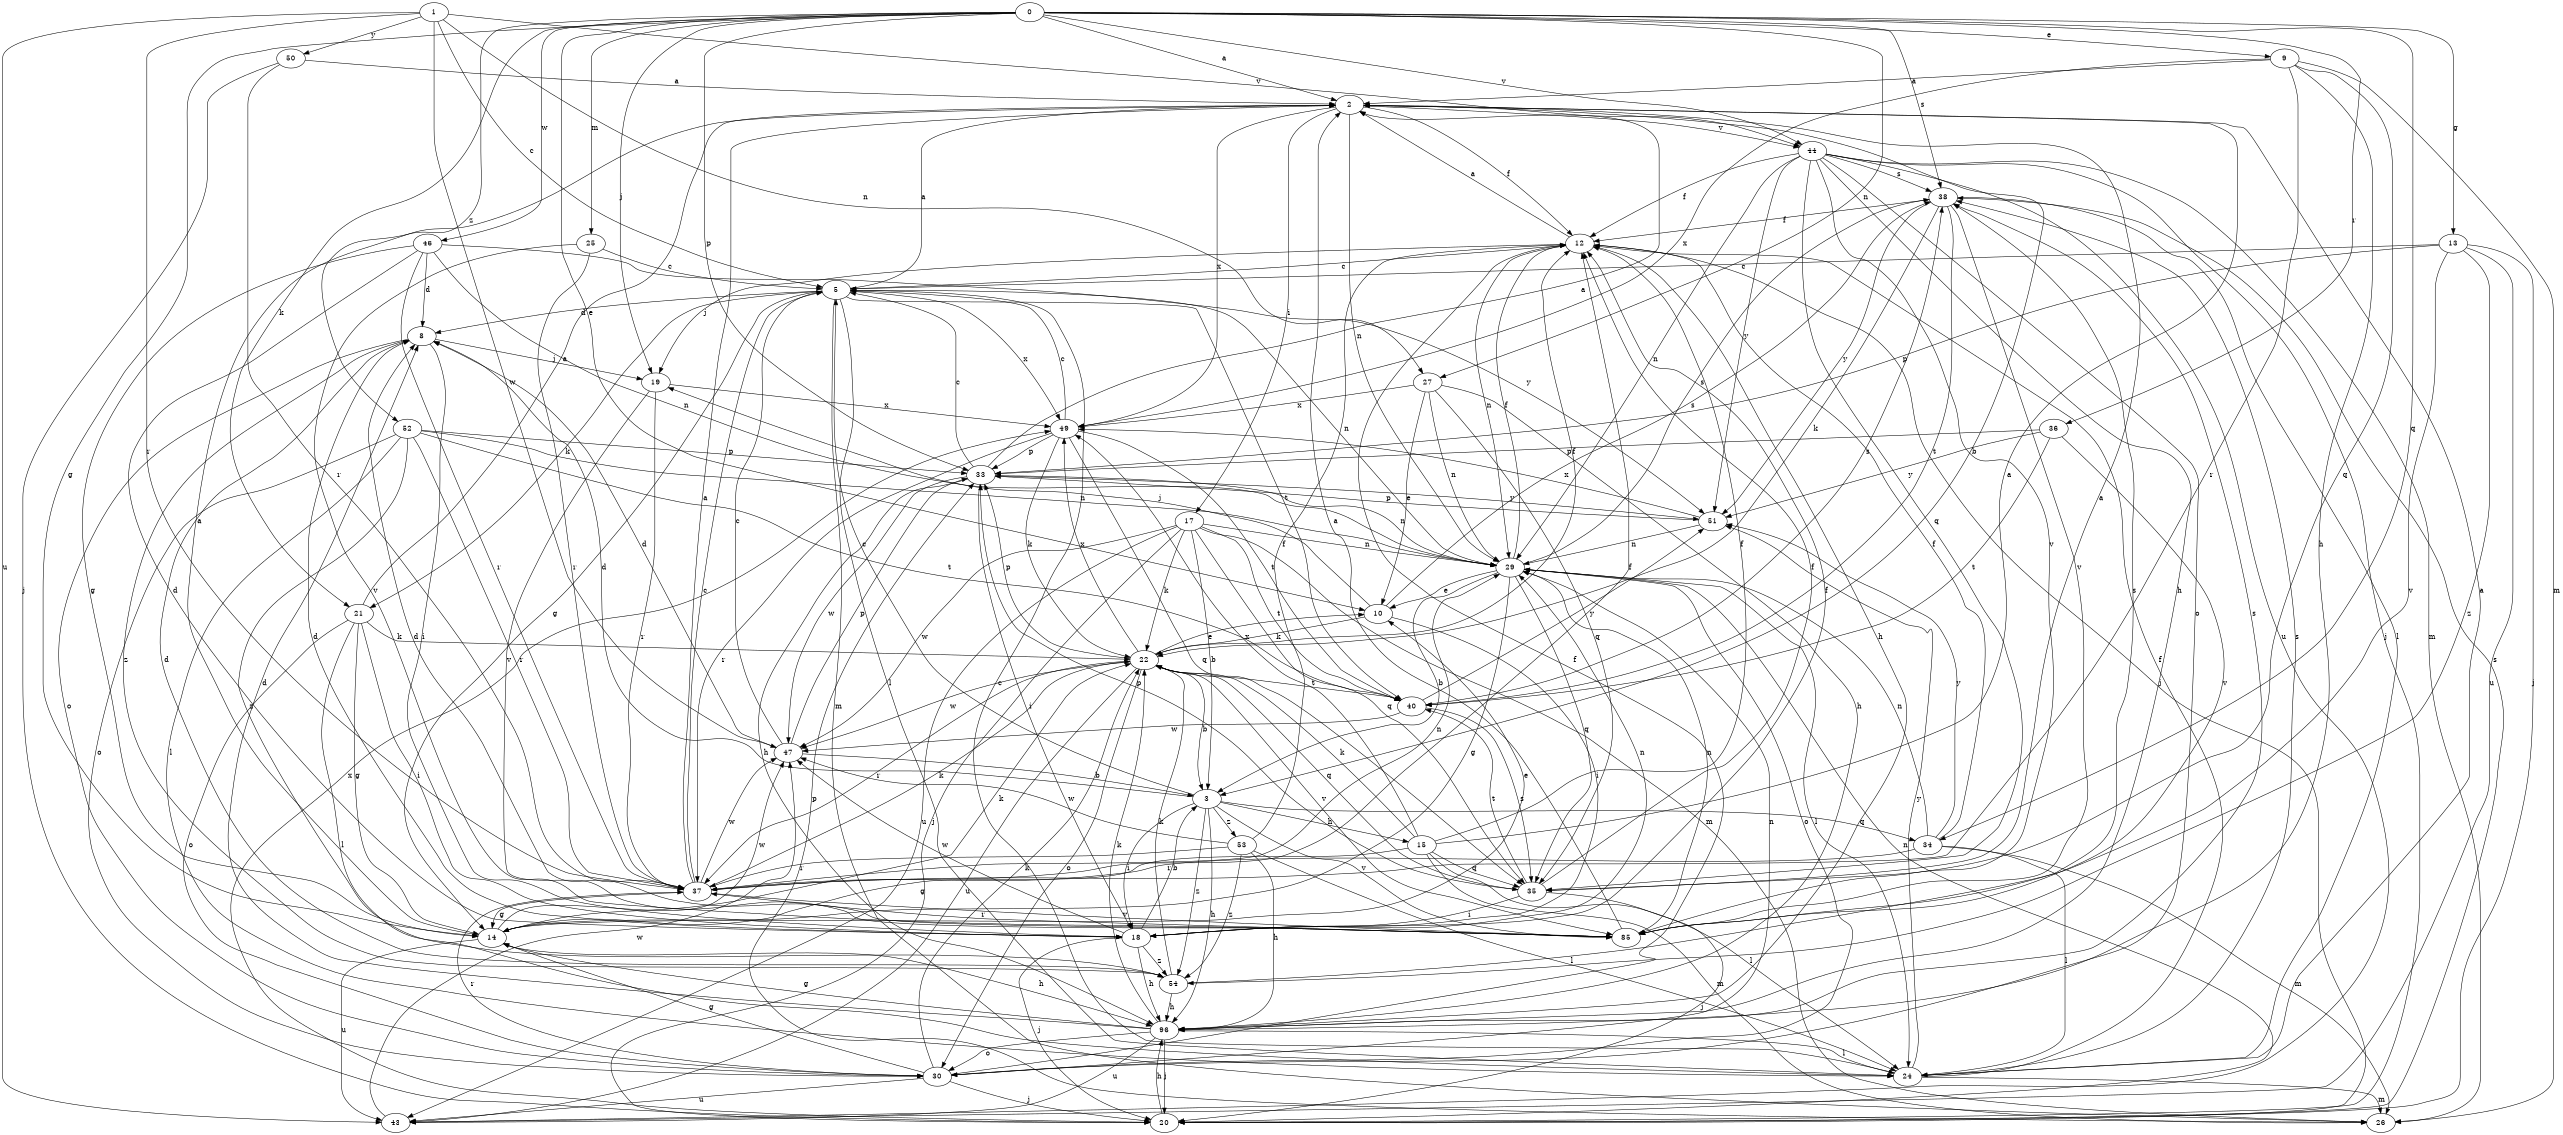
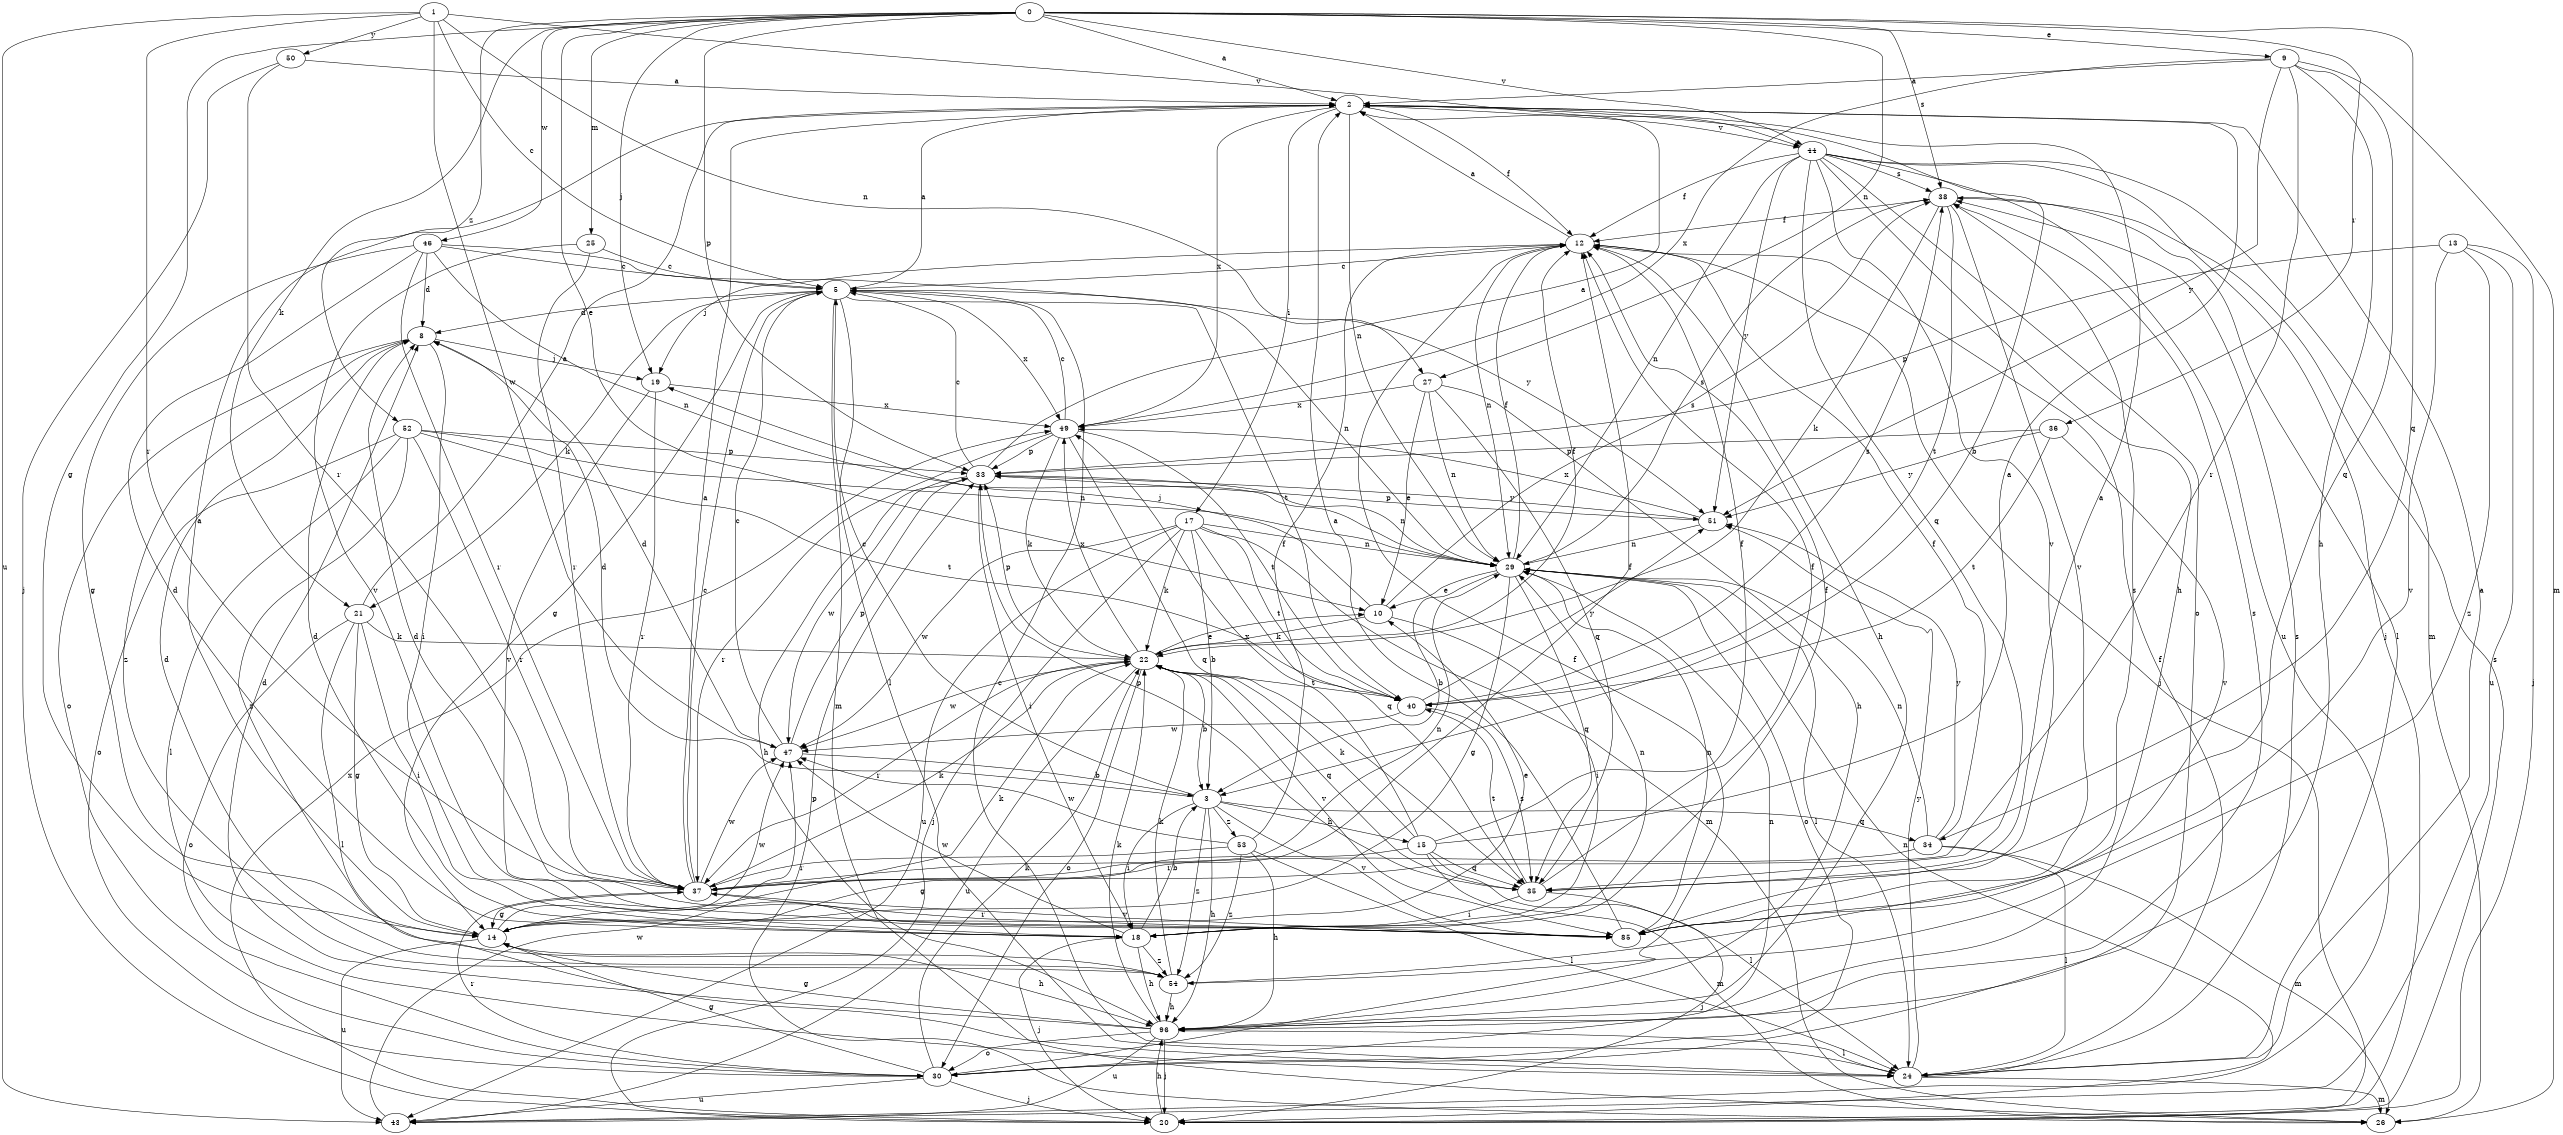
edge "0" -> "13": removed, label "g"
edge "13" -> "5": now "46" -> "5"
edge "38" -> "51": now "9" -> "51"
